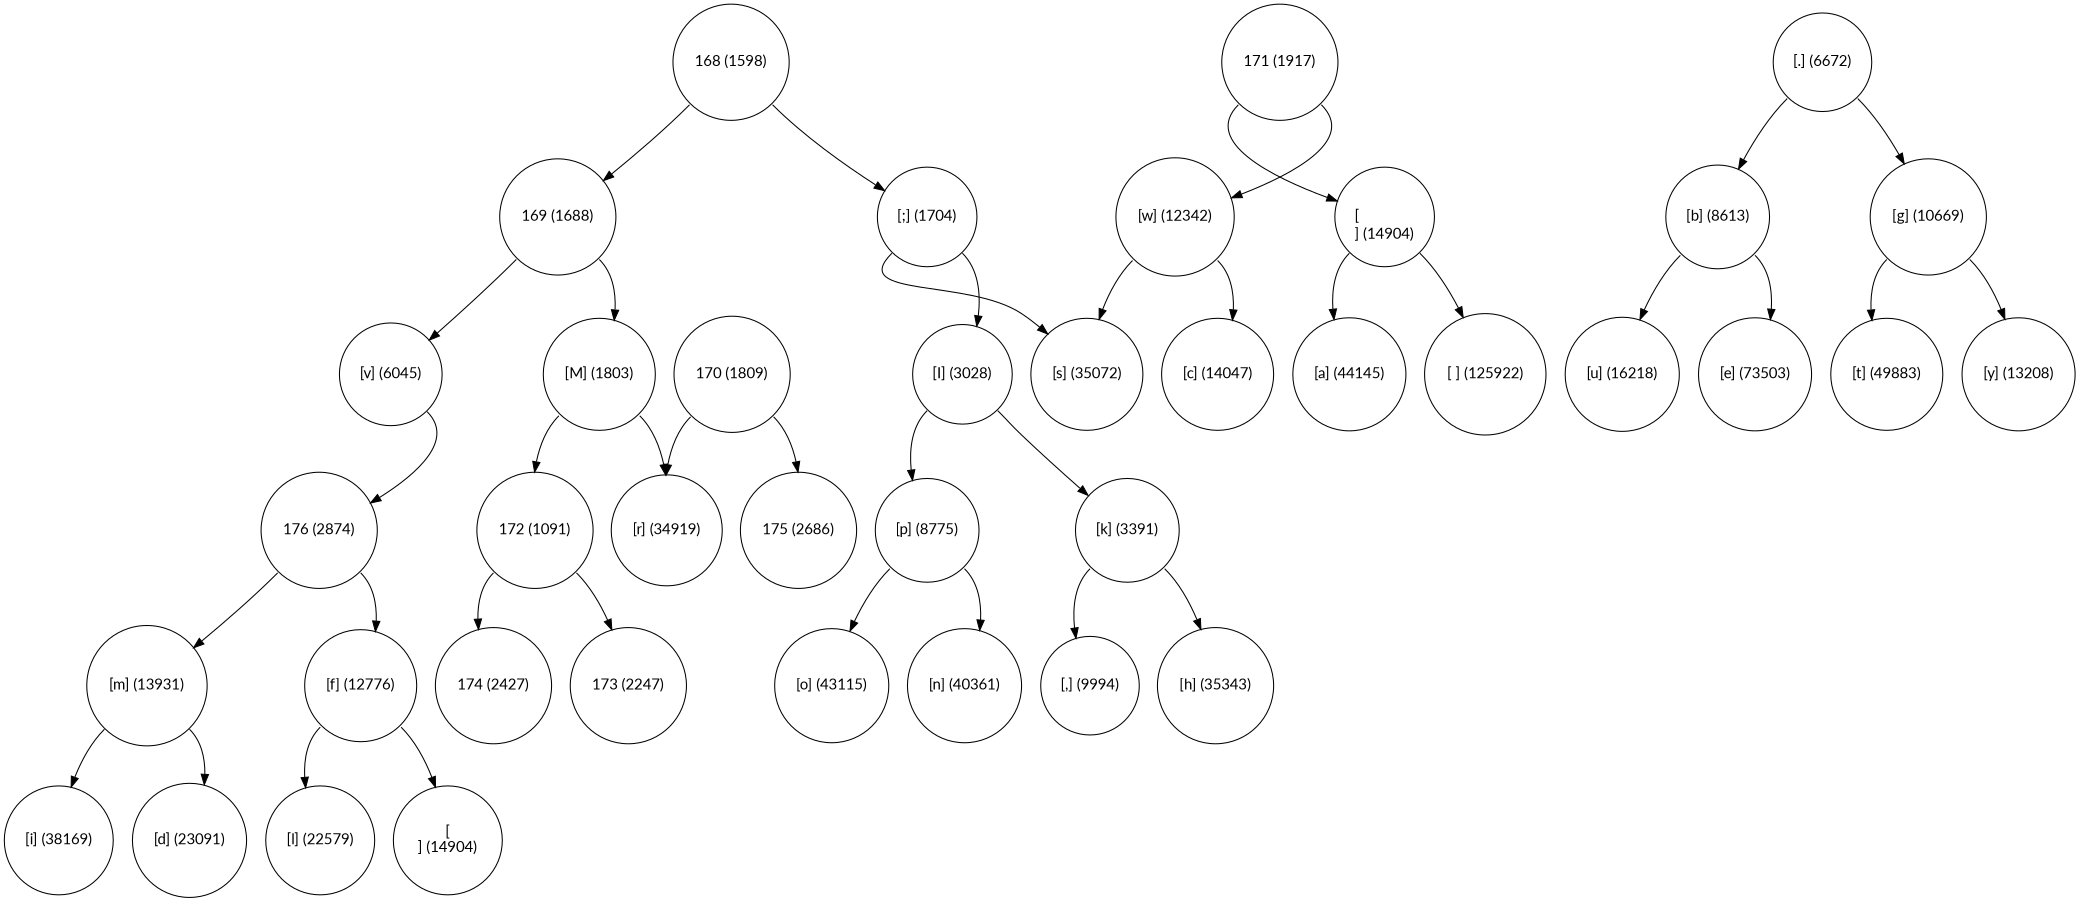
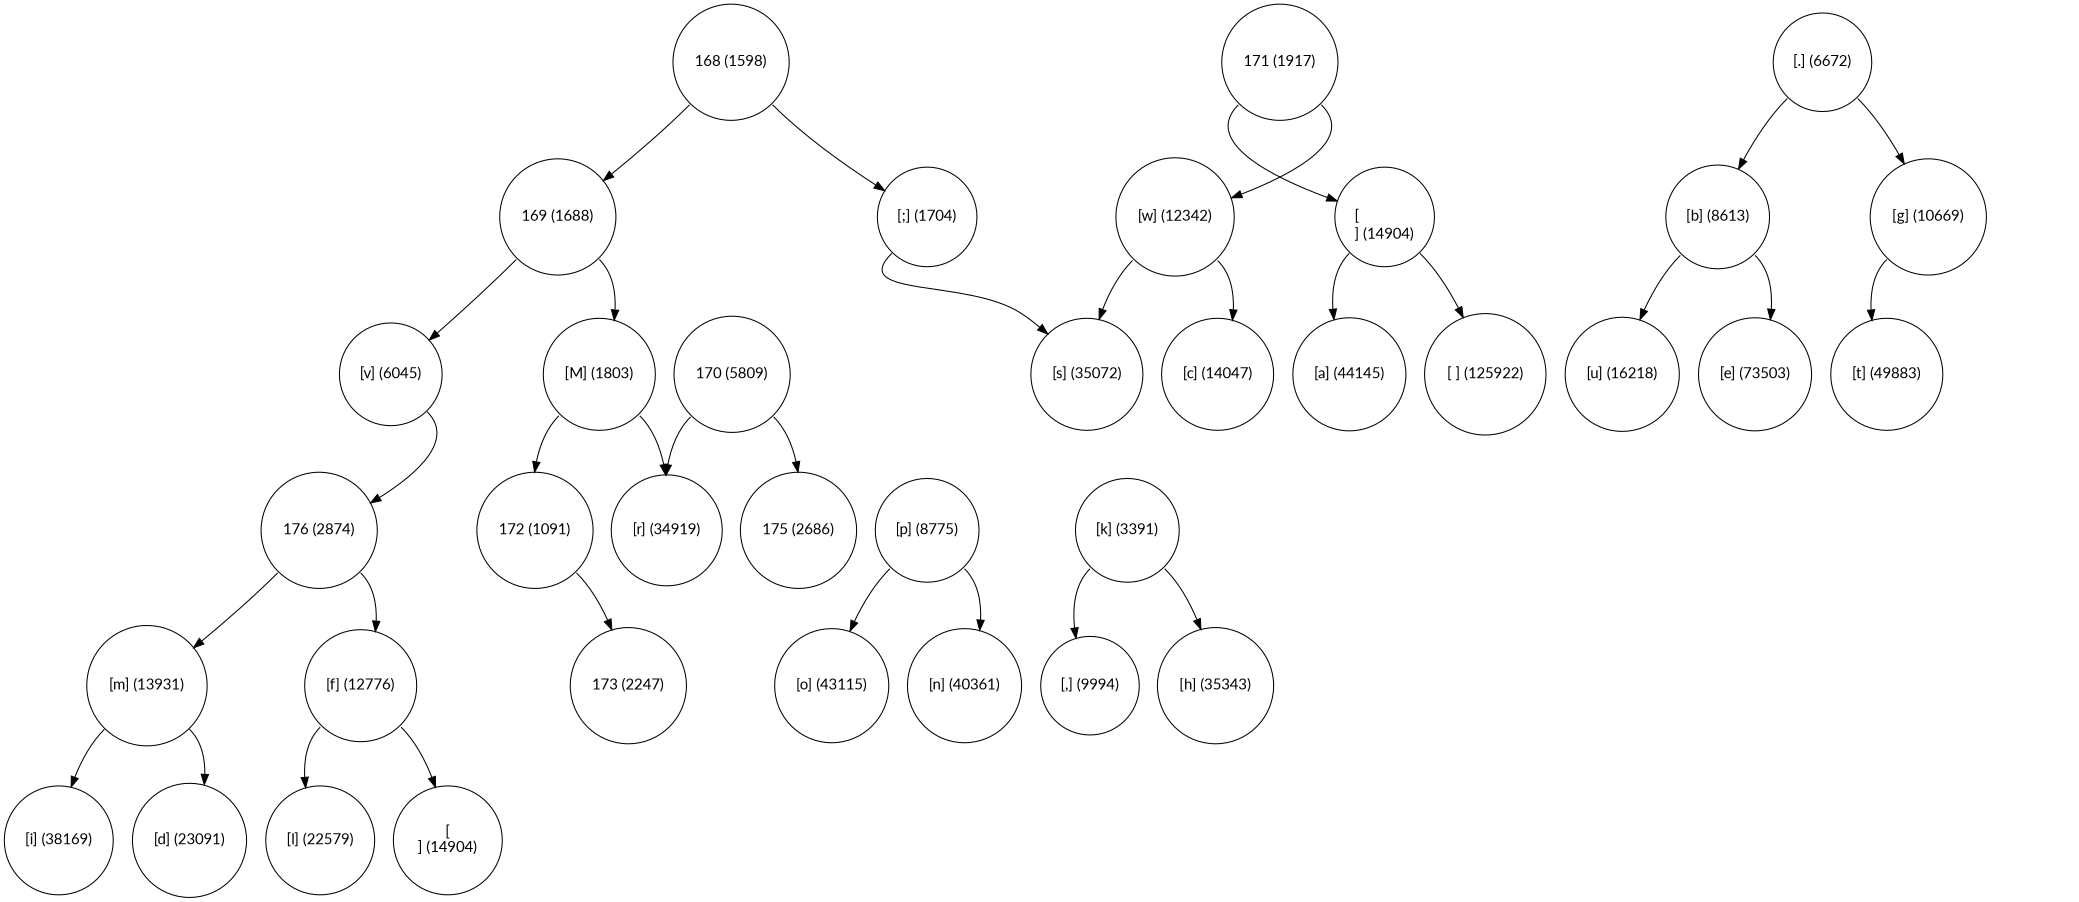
node "170 (1809)": label "170 (1809)" -> "170 (5809)"
node "[I] (3028)": removed
node "[y] (13208)": removed
node "174 (2427)": removed
